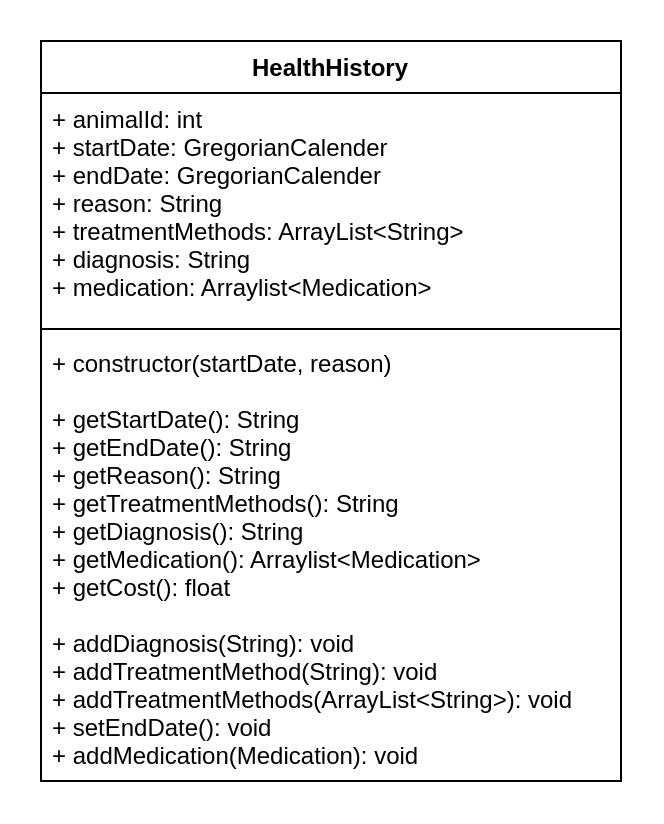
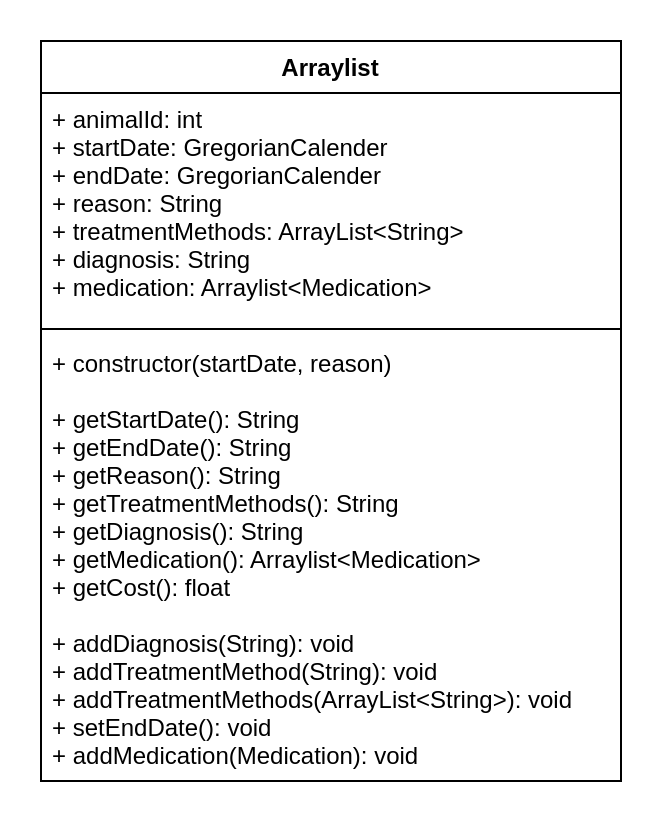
node "HealthHistory": label "HealthHistory" -> "Arraylist"
